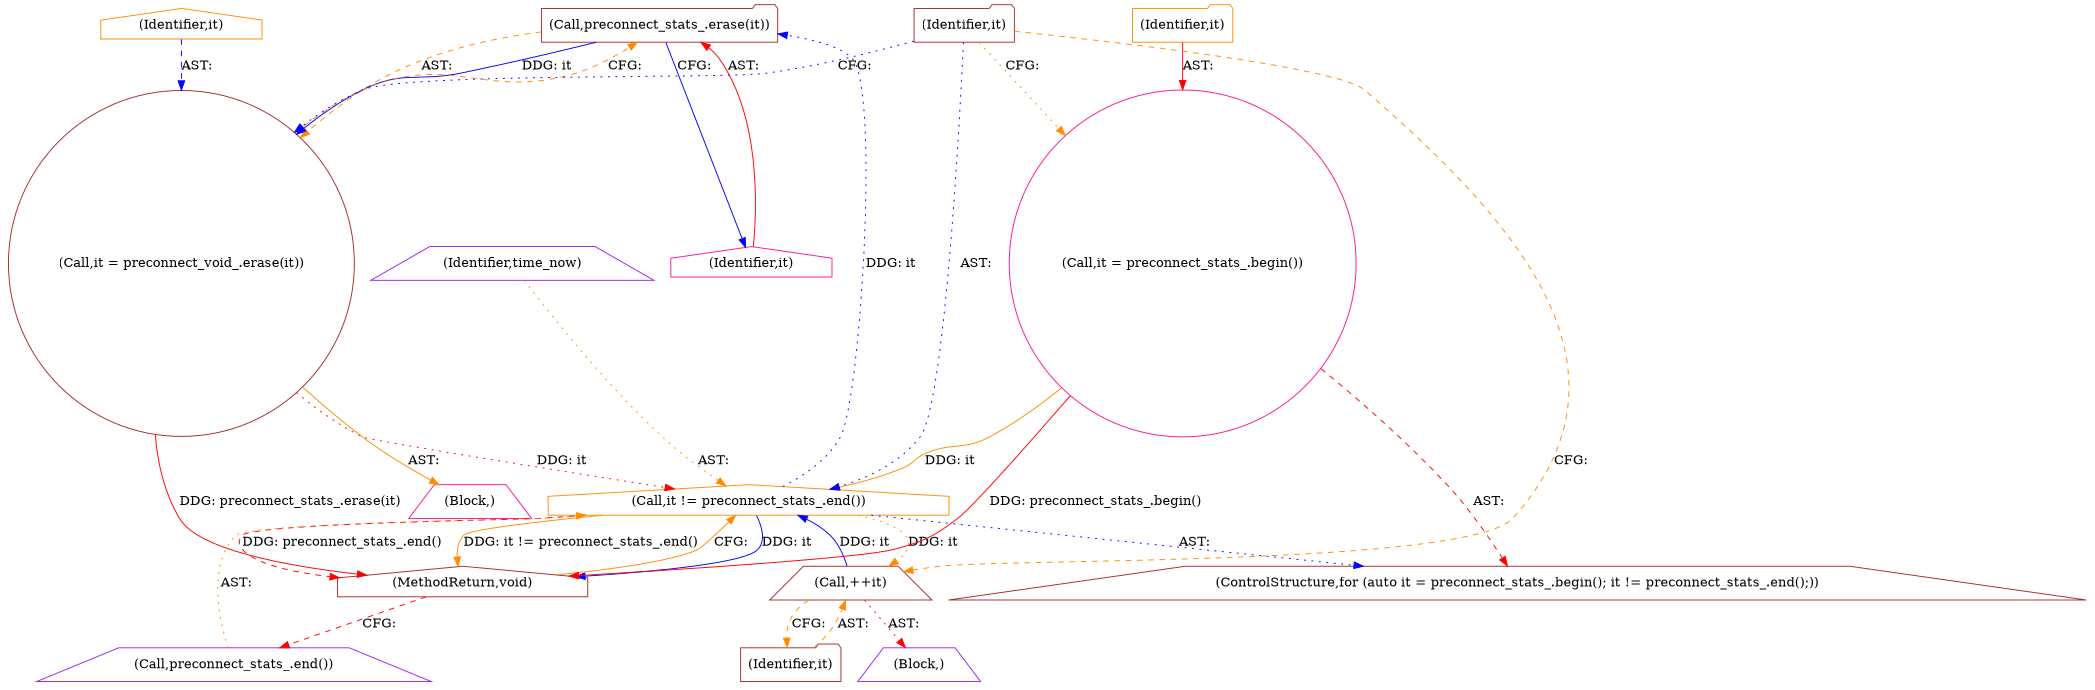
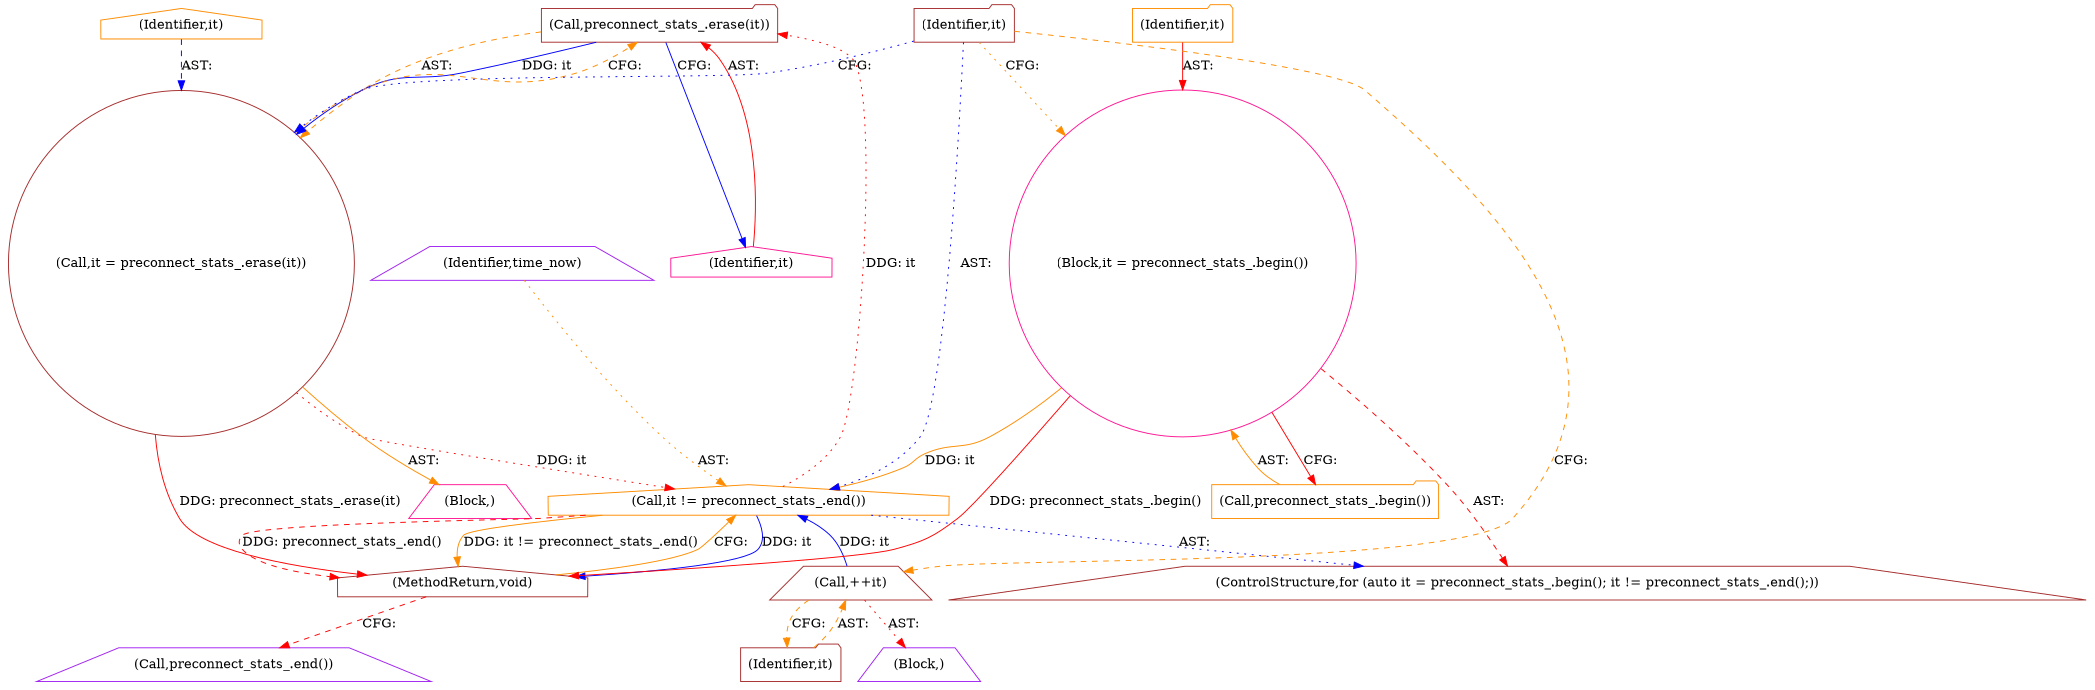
edge "(Call,it != preconnect_stats_.end())" -> "(Call,preconnect_stats_.erase(it))": color blue -> red
node "(Call,it = preconnect_void_.erase(it))": label "(Call,it = preconnect_void_.erase(it))" -> "(Call,it = preconnect_stats_.erase(it))"
node "(Call,it = preconnect_stats_.begin())": label "(Call,it = preconnect_stats_.begin())" -> "(Block,it = preconnect_stats_.begin())"
node "(Call,preconnect_stats_.begin())": added
edge "(Call,it != preconnect_stats_.end())" -> "(Call,++it)": removed, label "DDG: it"
edge "(Call,preconnect_stats_.end())" -> "(Call,it != preconnect_stats_.end())": removed, label "AST:"
